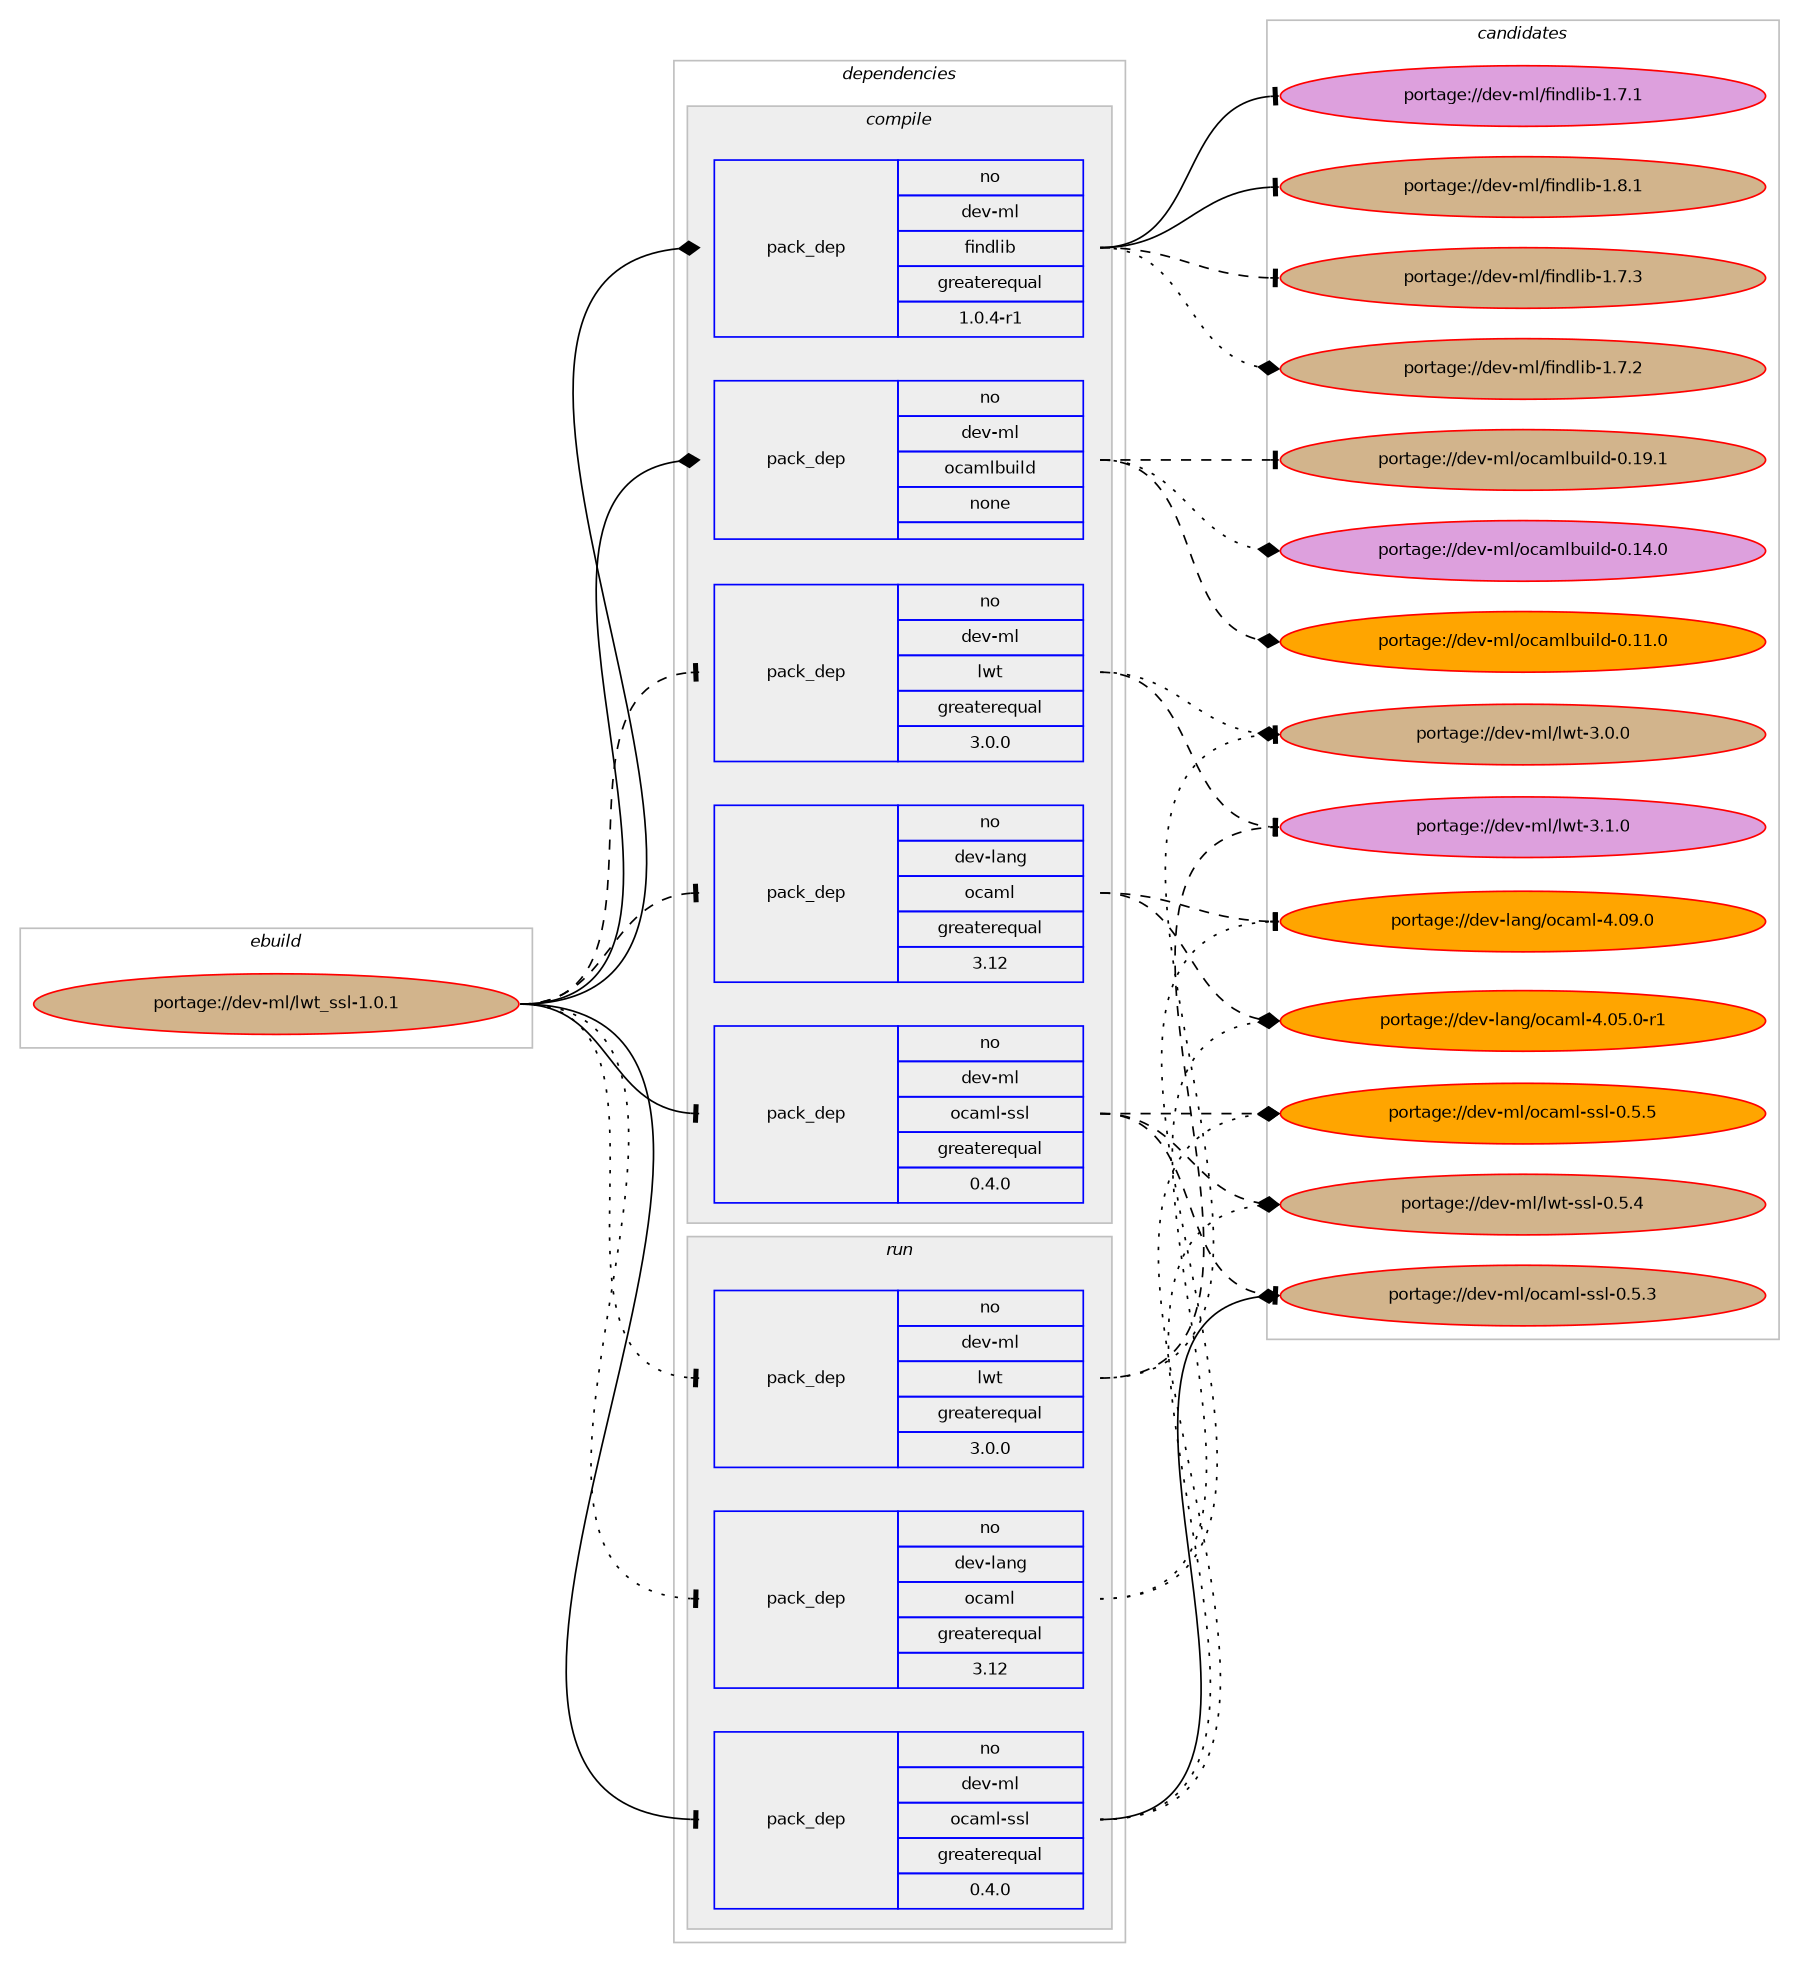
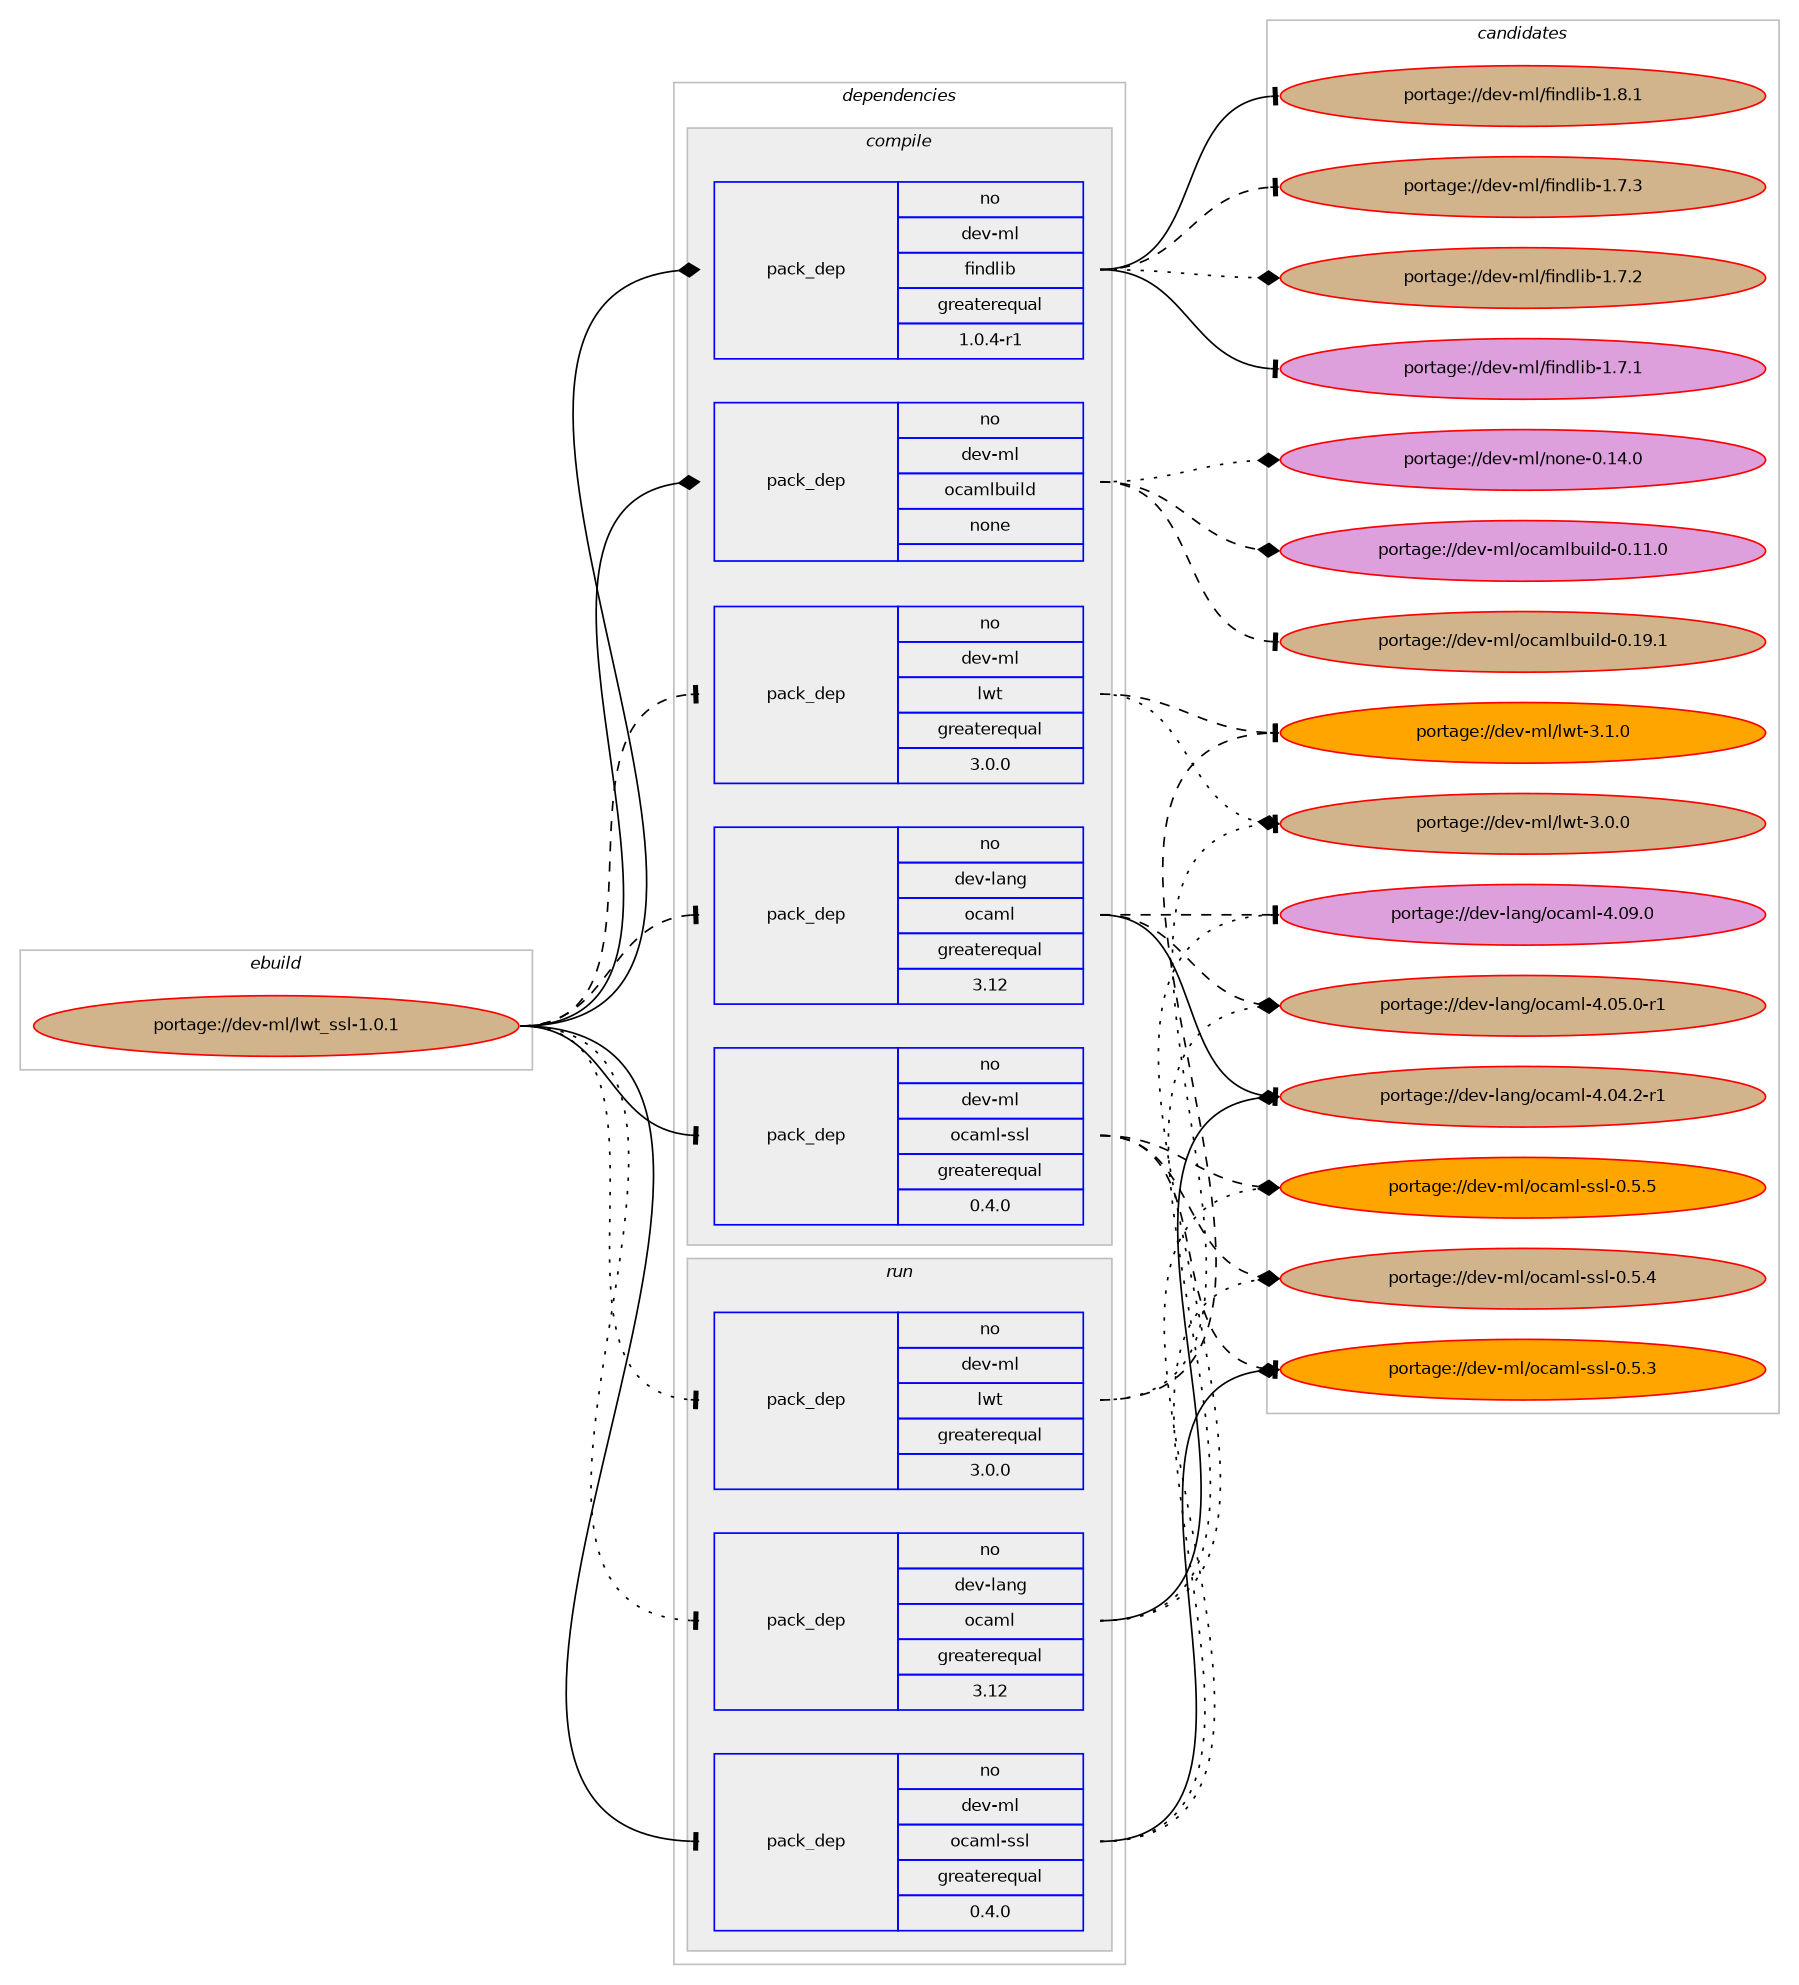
node "portage://dev-ml/ocamlbuild-0.14.0": label "portage://dev-ml/ocamlbuild-0.14.0" -> "portage://dev-ml/none-0.14.0"
node "portage://dev-ml/ocamlbuild-0.11.0": fillcolor orange -> plum
node "portage://dev-ml/lwt-3.1.0": fillcolor plum -> orange
node "portage://dev-lang/ocaml-4.09.0": fillcolor orange -> plum
node "portage://dev-lang/ocaml-4.05.0-r1": fillcolor orange -> tan
node "portage://dev-lang/ocaml-4.04.2-r1": added
node "portage://dev-ml/lwt-ssl-0.5.4": label "portage://dev-ml/lwt-ssl-0.5.4" -> "portage://dev-ml/ocaml-ssl-0.5.4"
node "portage://dev-ml/ocaml-ssl-0.5.3": fillcolor tan -> orange
